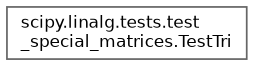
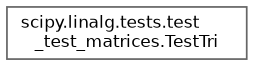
node "scipy.linalg.tests.test _special_matrices.TestTri": label "scipy.linalg.tests.test _special_matrices.TestTri" -> "scipy.linalg.tests.test _test_matrices.TestTri"
